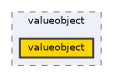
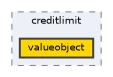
cluster "valueobject": label "valueobject" -> "creditlimit"
